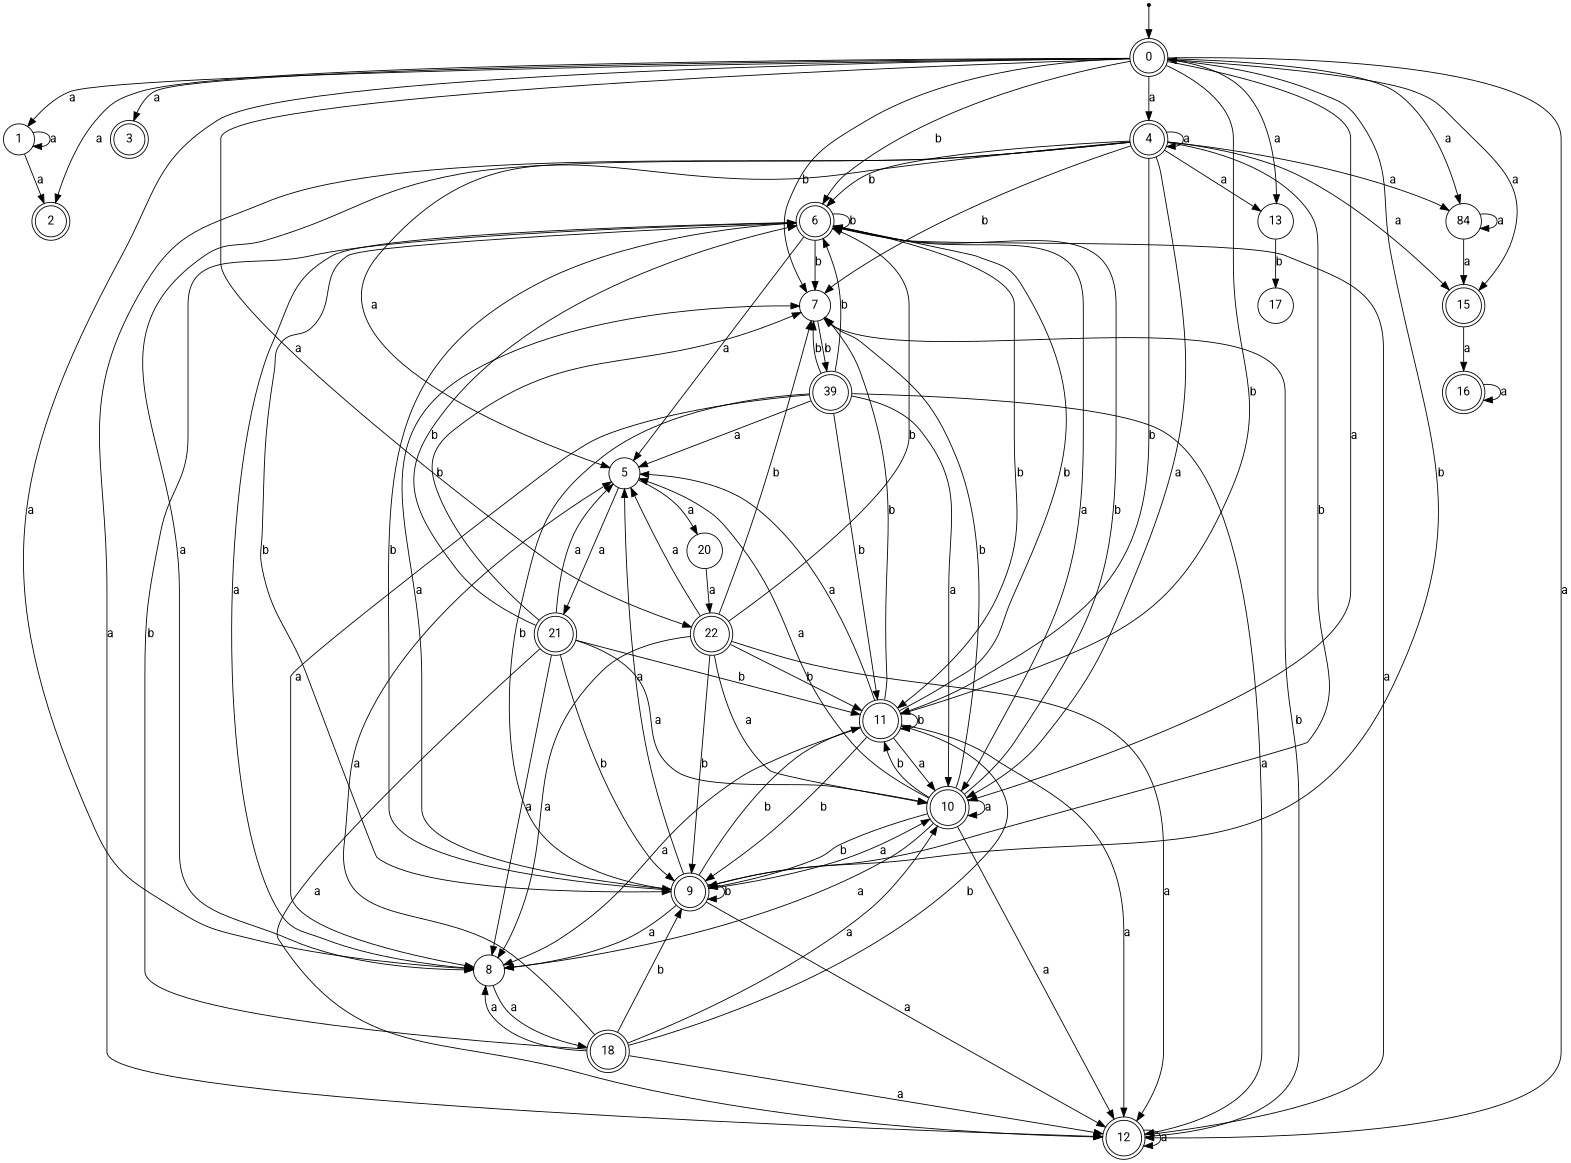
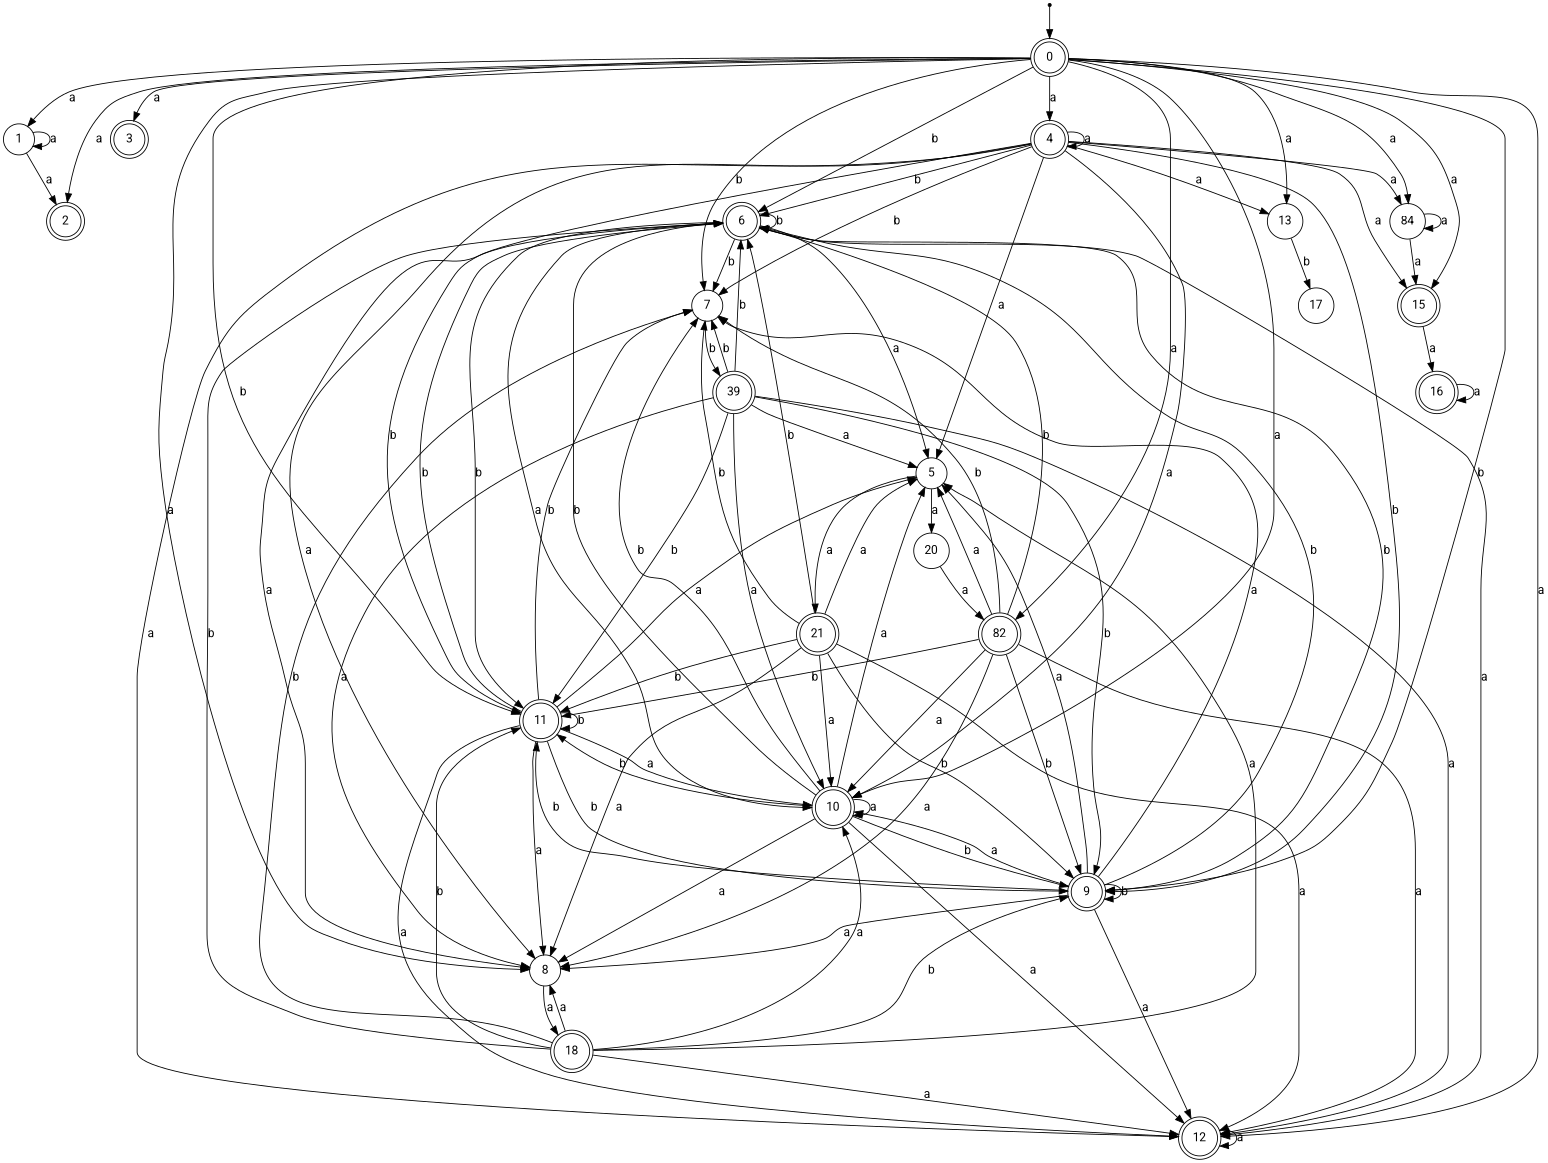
edge "12" -> "7": now "18" -> "7"
node "22": label "22" -> "82"
edge "9" -> "0": reversed
